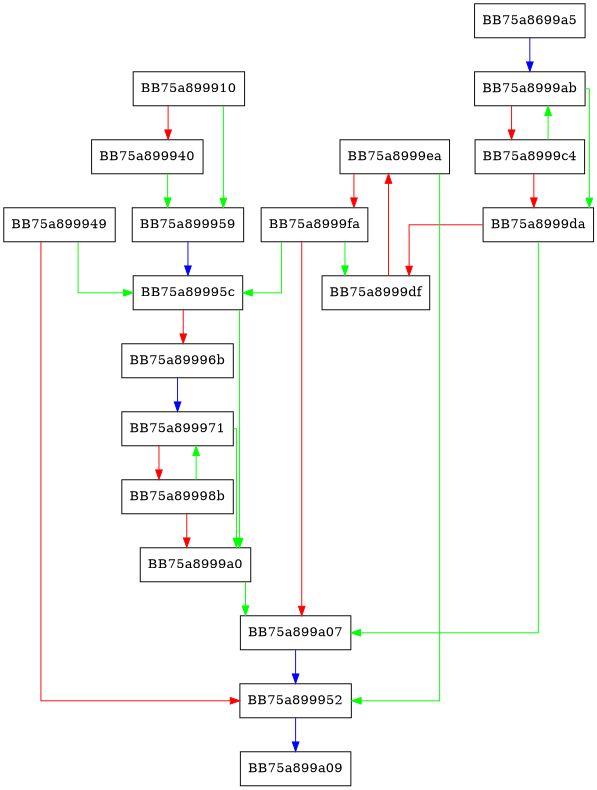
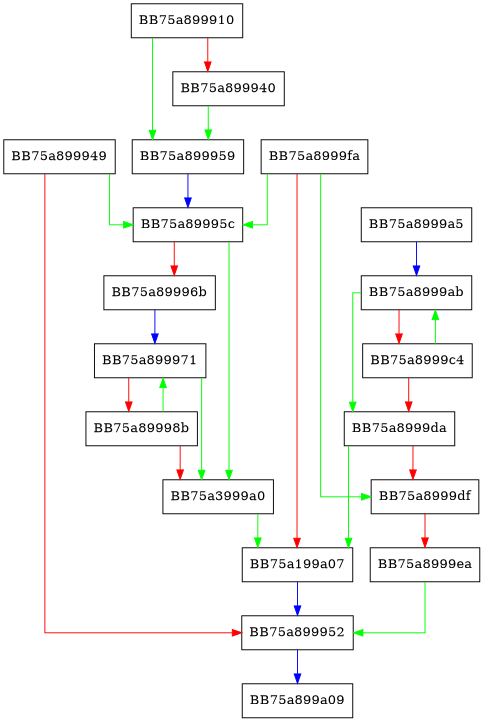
node "BB75a8699a5": label "BB75a8699a5" -> "BB75a8999a5"
edge "BB75a8999ea" -> "BB75a8999fa": removed
node "BB75a8999a0": label "BB75a8999a0" -> "BB75a3999a0"
node "BB75a899a07": label "BB75a899a07" -> "BB75a199a07"
